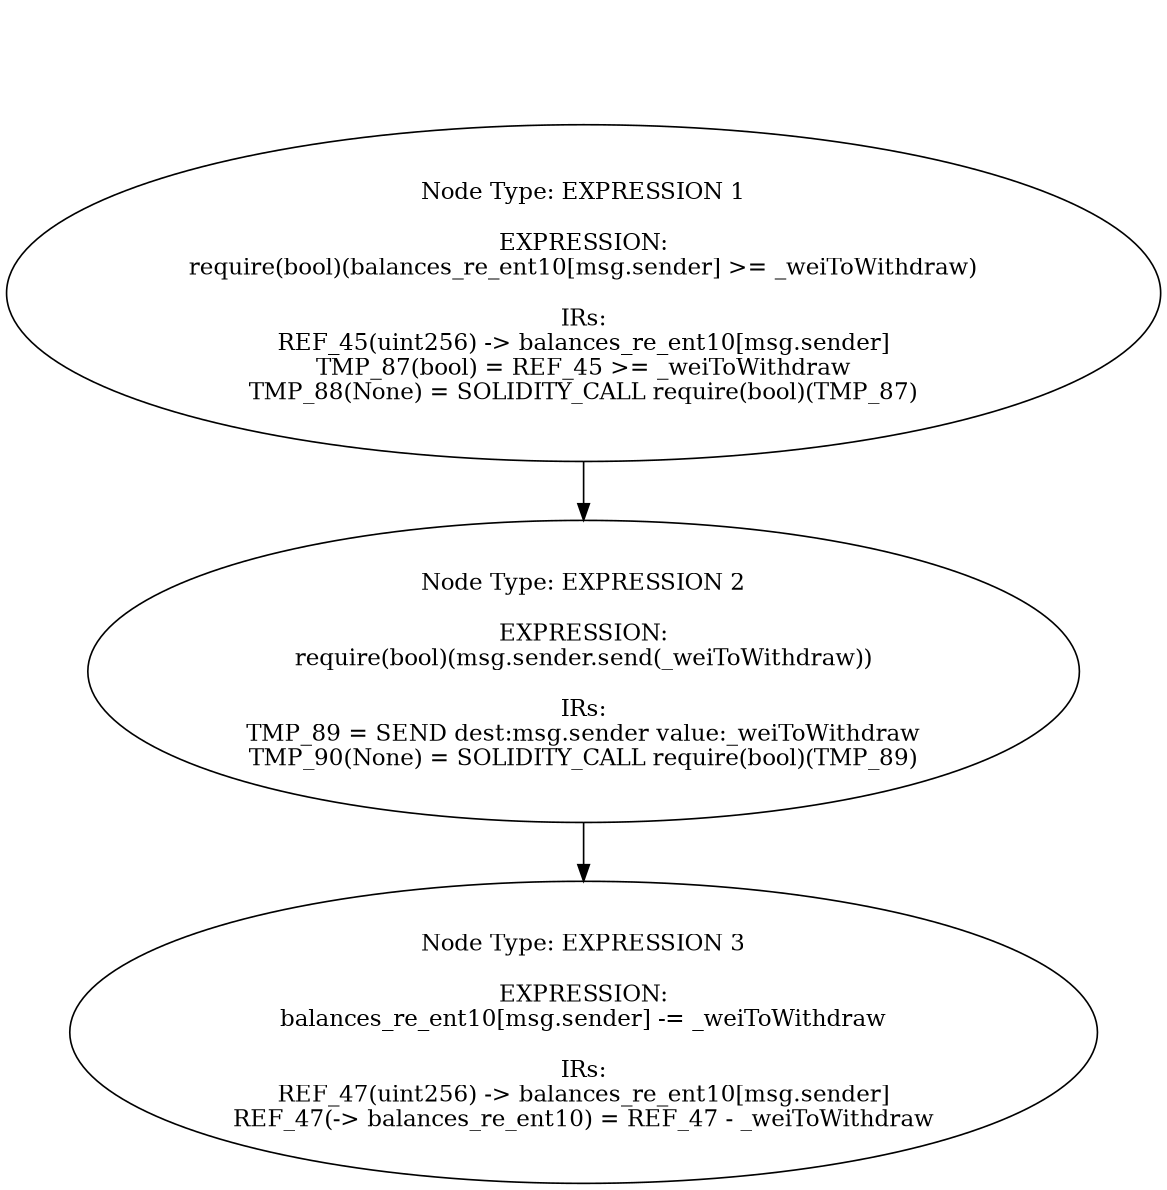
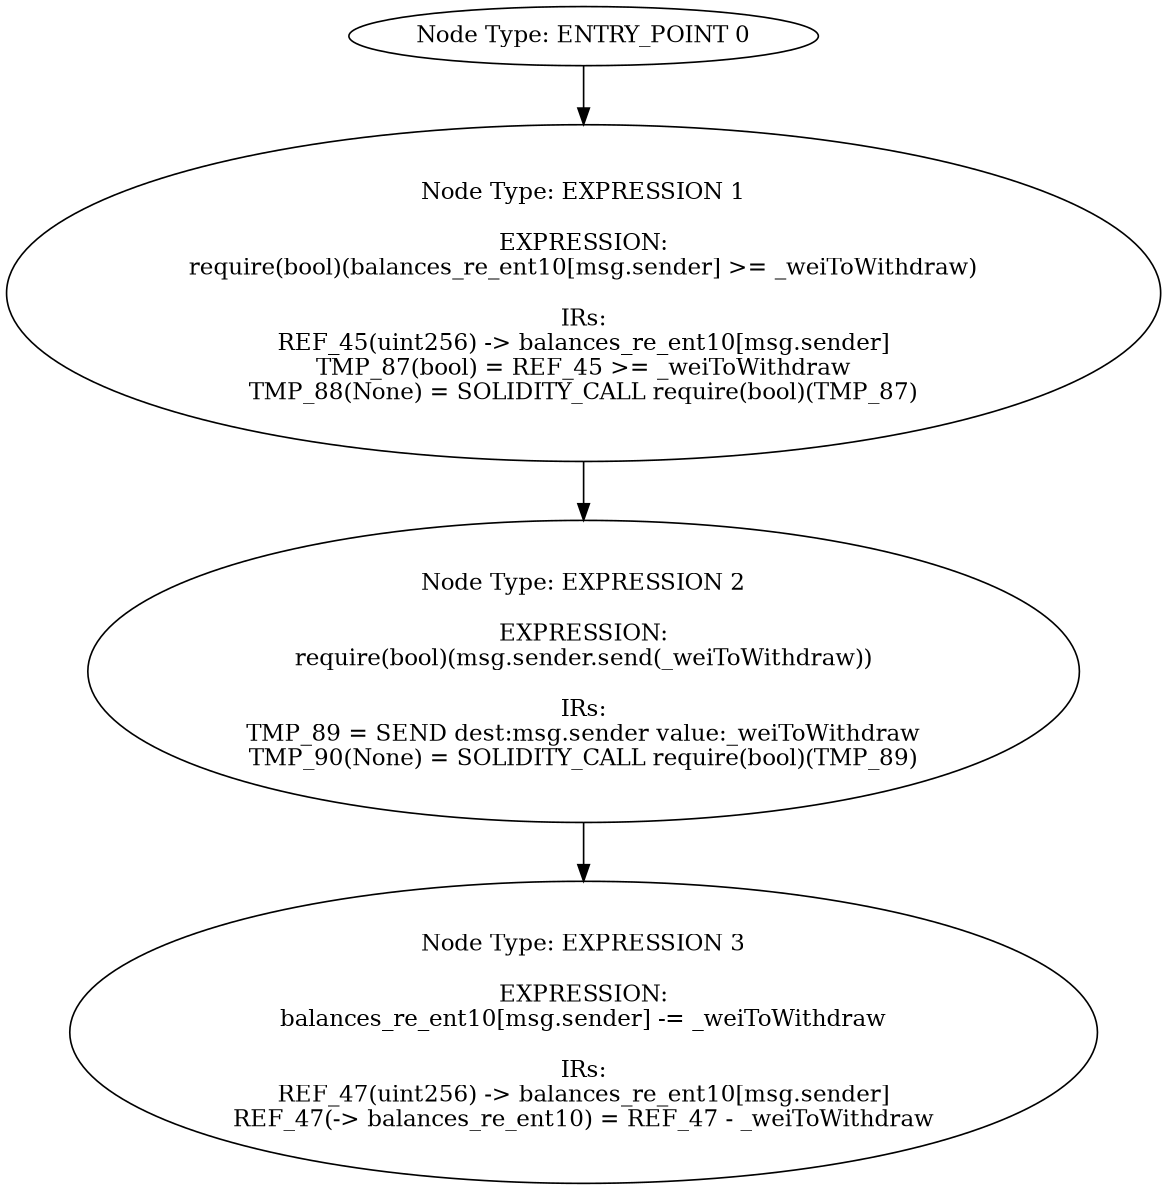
node "Node Type: ENTRY_POINT 0": added
